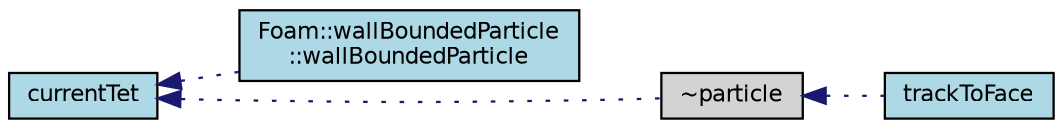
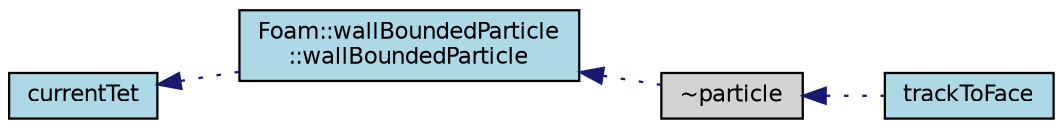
edge "~particle" -> "currentTet": now "~particle" -> "Foam::wallBoundedParticle ::wallBoundedParticle"
